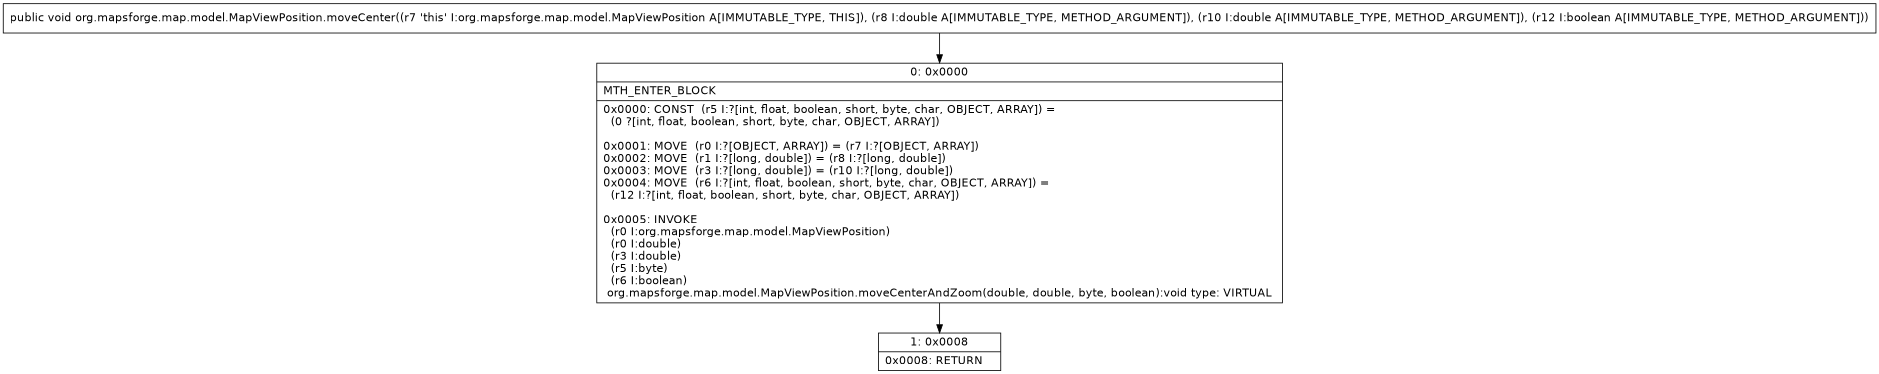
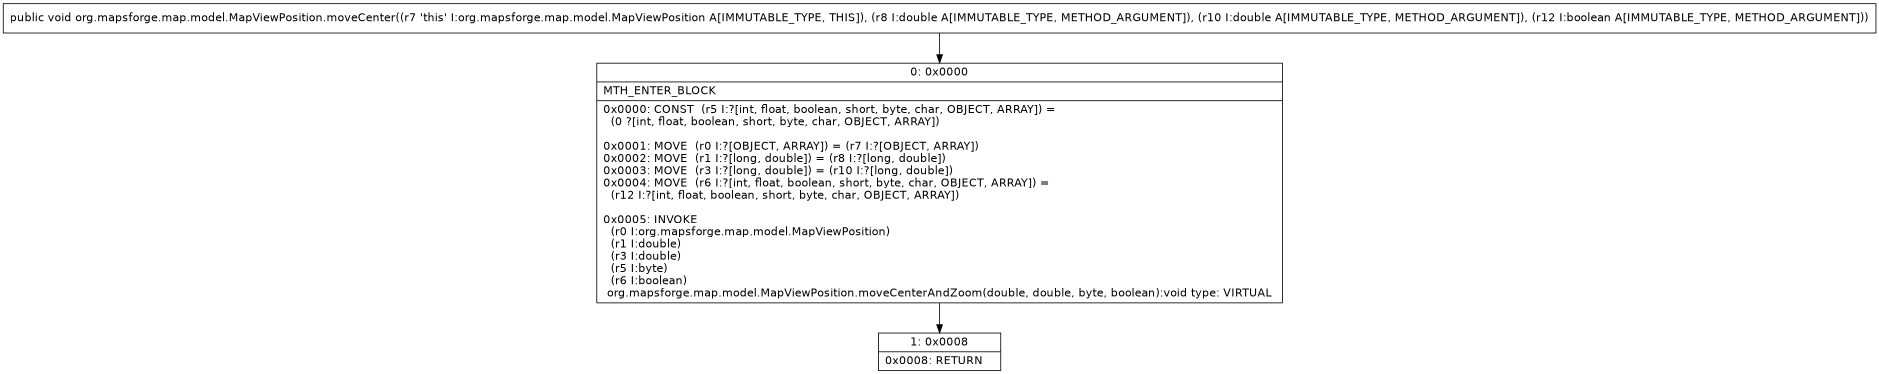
node "0: 0x0000": text "(r0 I:double)" -> "(r1 I:double)"
